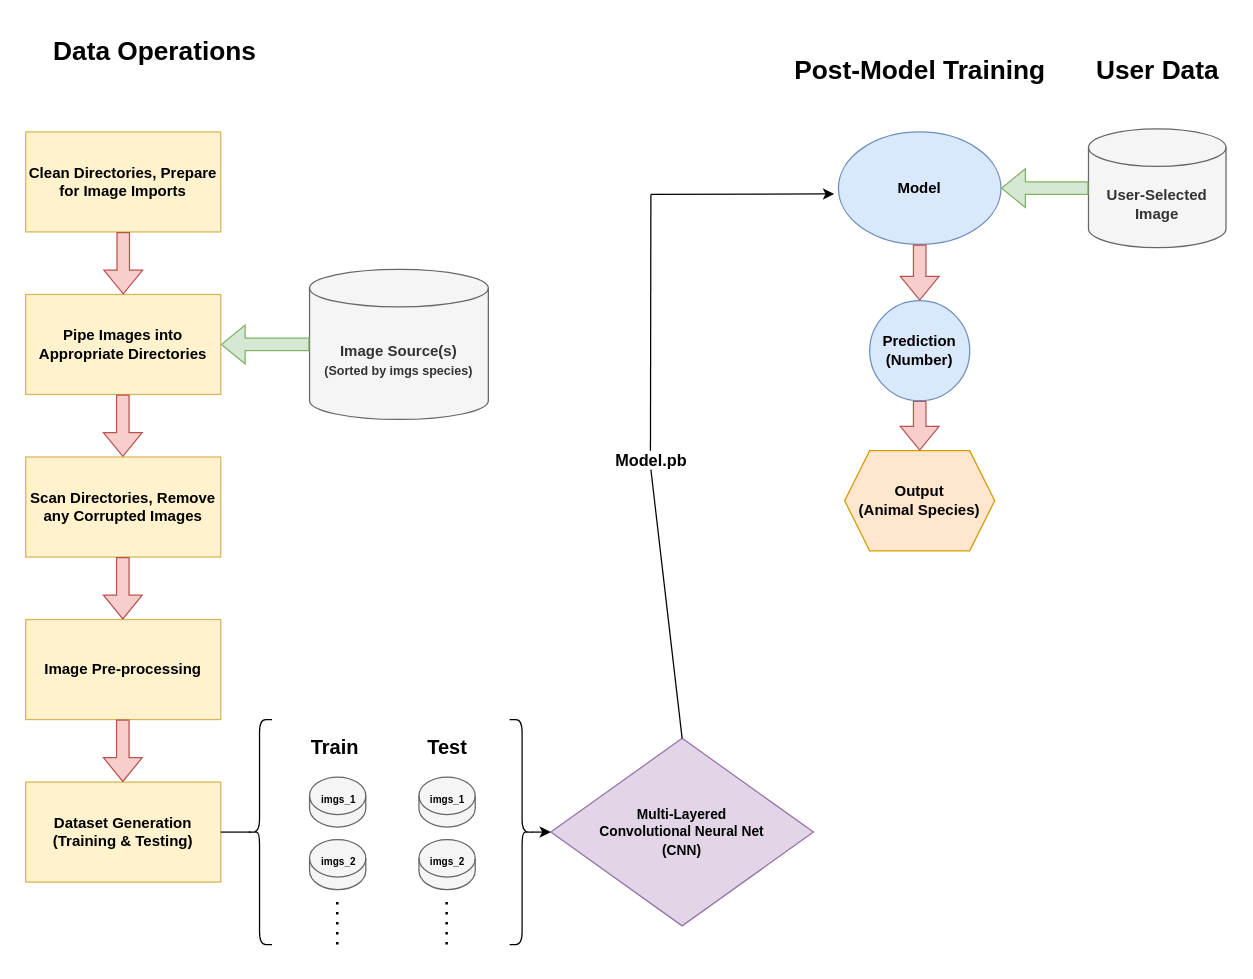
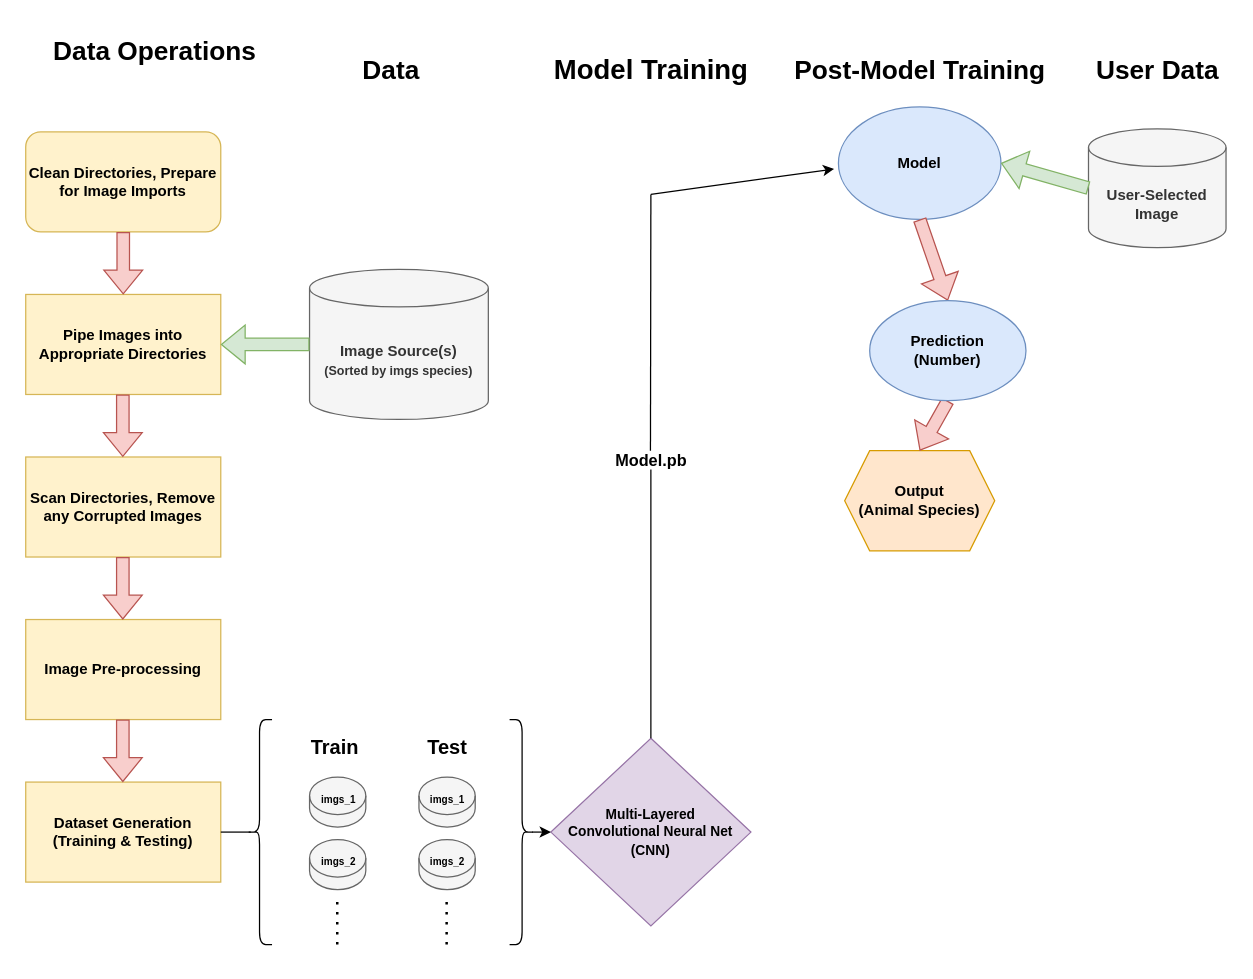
node "Data": added
node "Model Training": added
node "Clean Directories, Prepare for Image Imports": shape rectangle -> rounded rectangle
node "Model": moved (919, 188) -> (919, 163)
node "Prediction (Number)": size 100x100 -> 156x100
node "Multi-Layered Convolutional Neural Net (CNN)": size 263x188 -> 200x188
